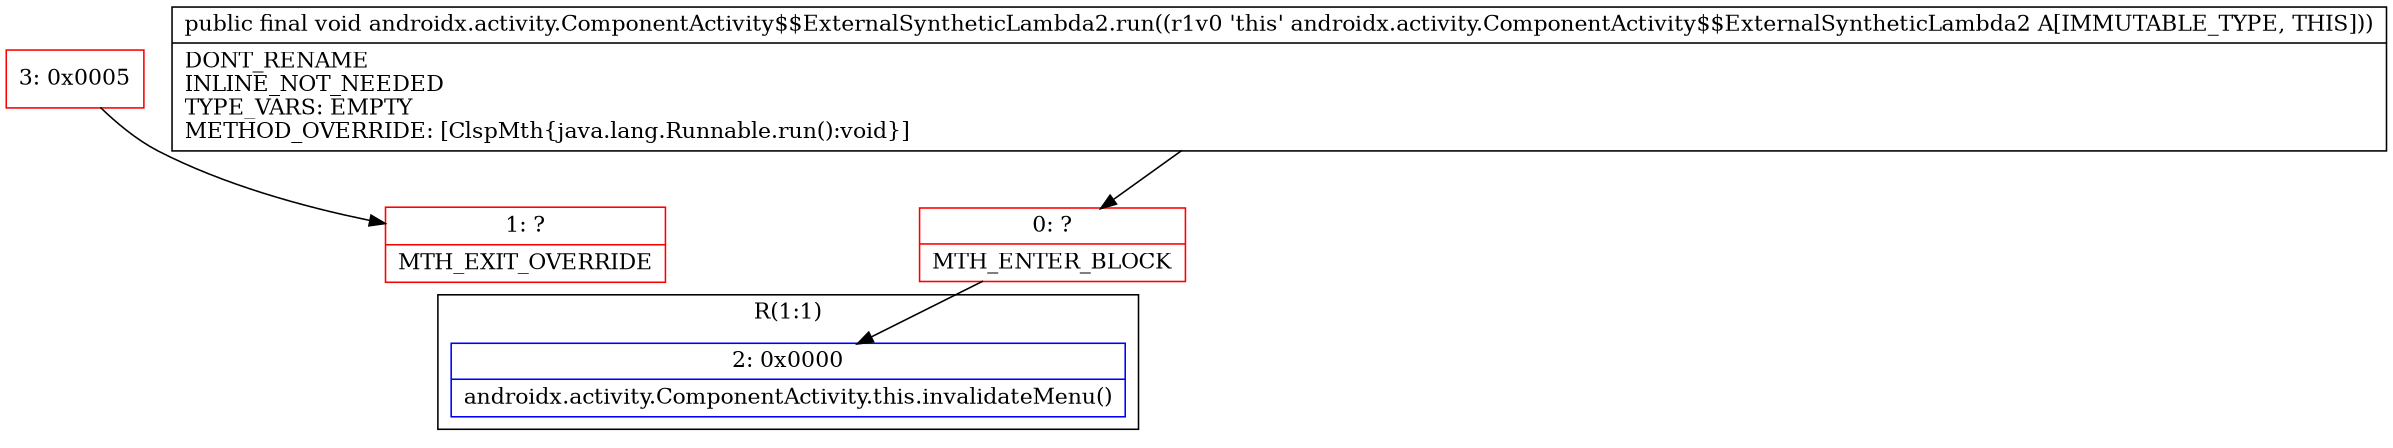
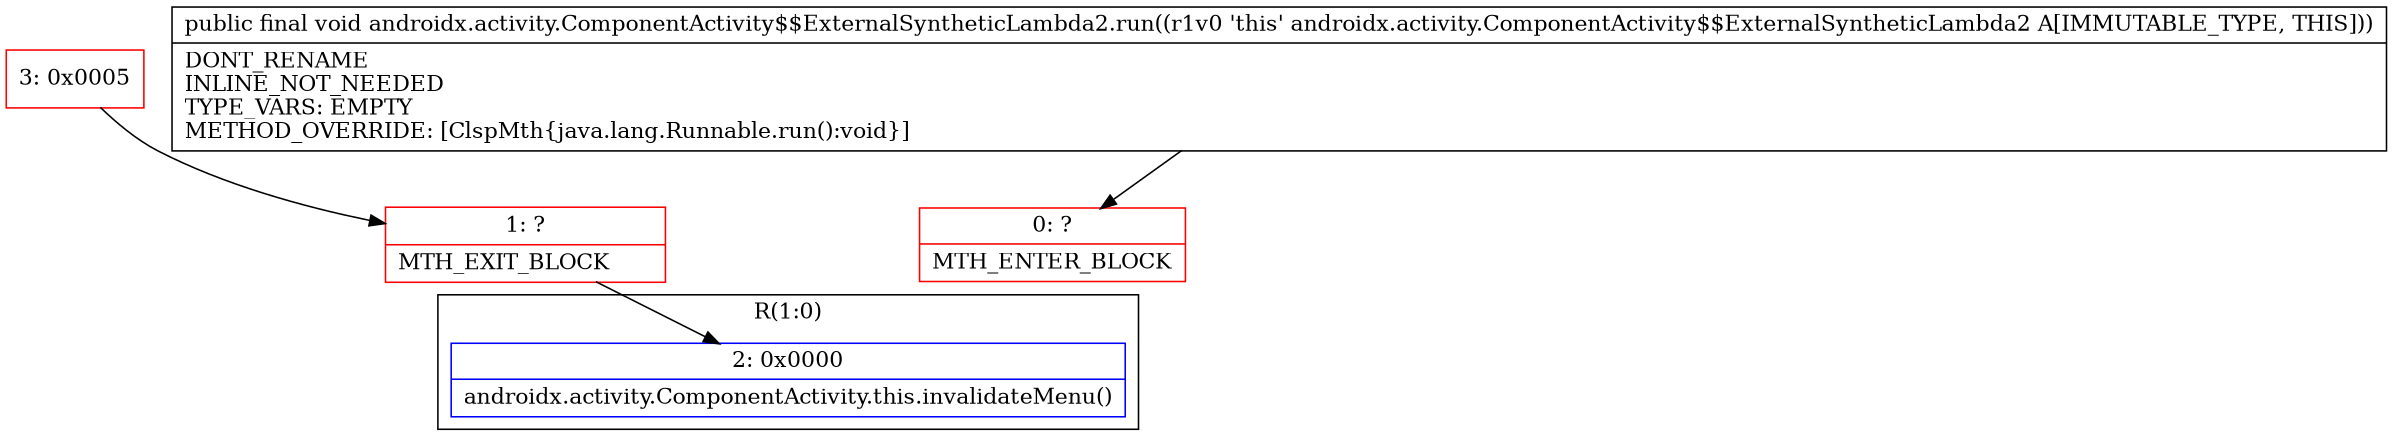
node "1: ?": text "MTH_EXIT_OVERRIDE" -> "MTH_EXIT_BLOCK"
edge "0: ?" -> "2: 0x0000": now "1: ?" -> "2: 0x0000"
cluster "R(1:1)": label "R(1:1)" -> "R(1:0)"
